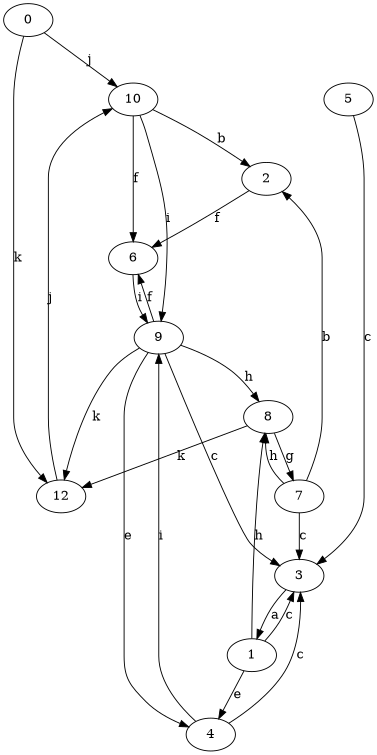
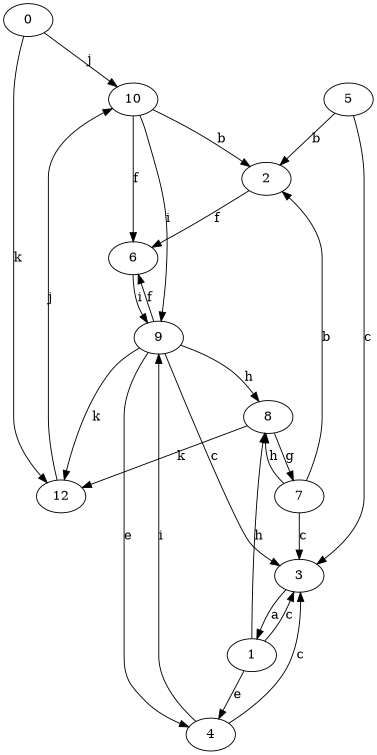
edge "5" -> "2": added, label "b"
